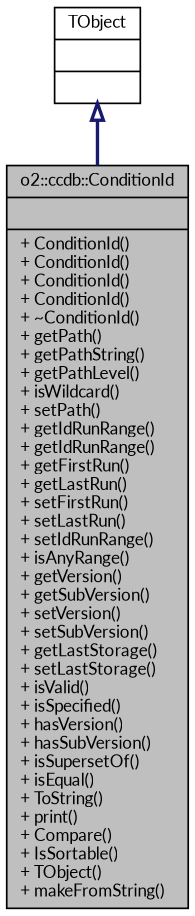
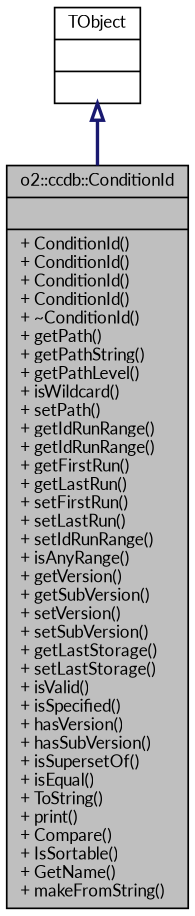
node "o2::ccdb::ConditionId": text "+ TObject()" -> "+ GetName()"
